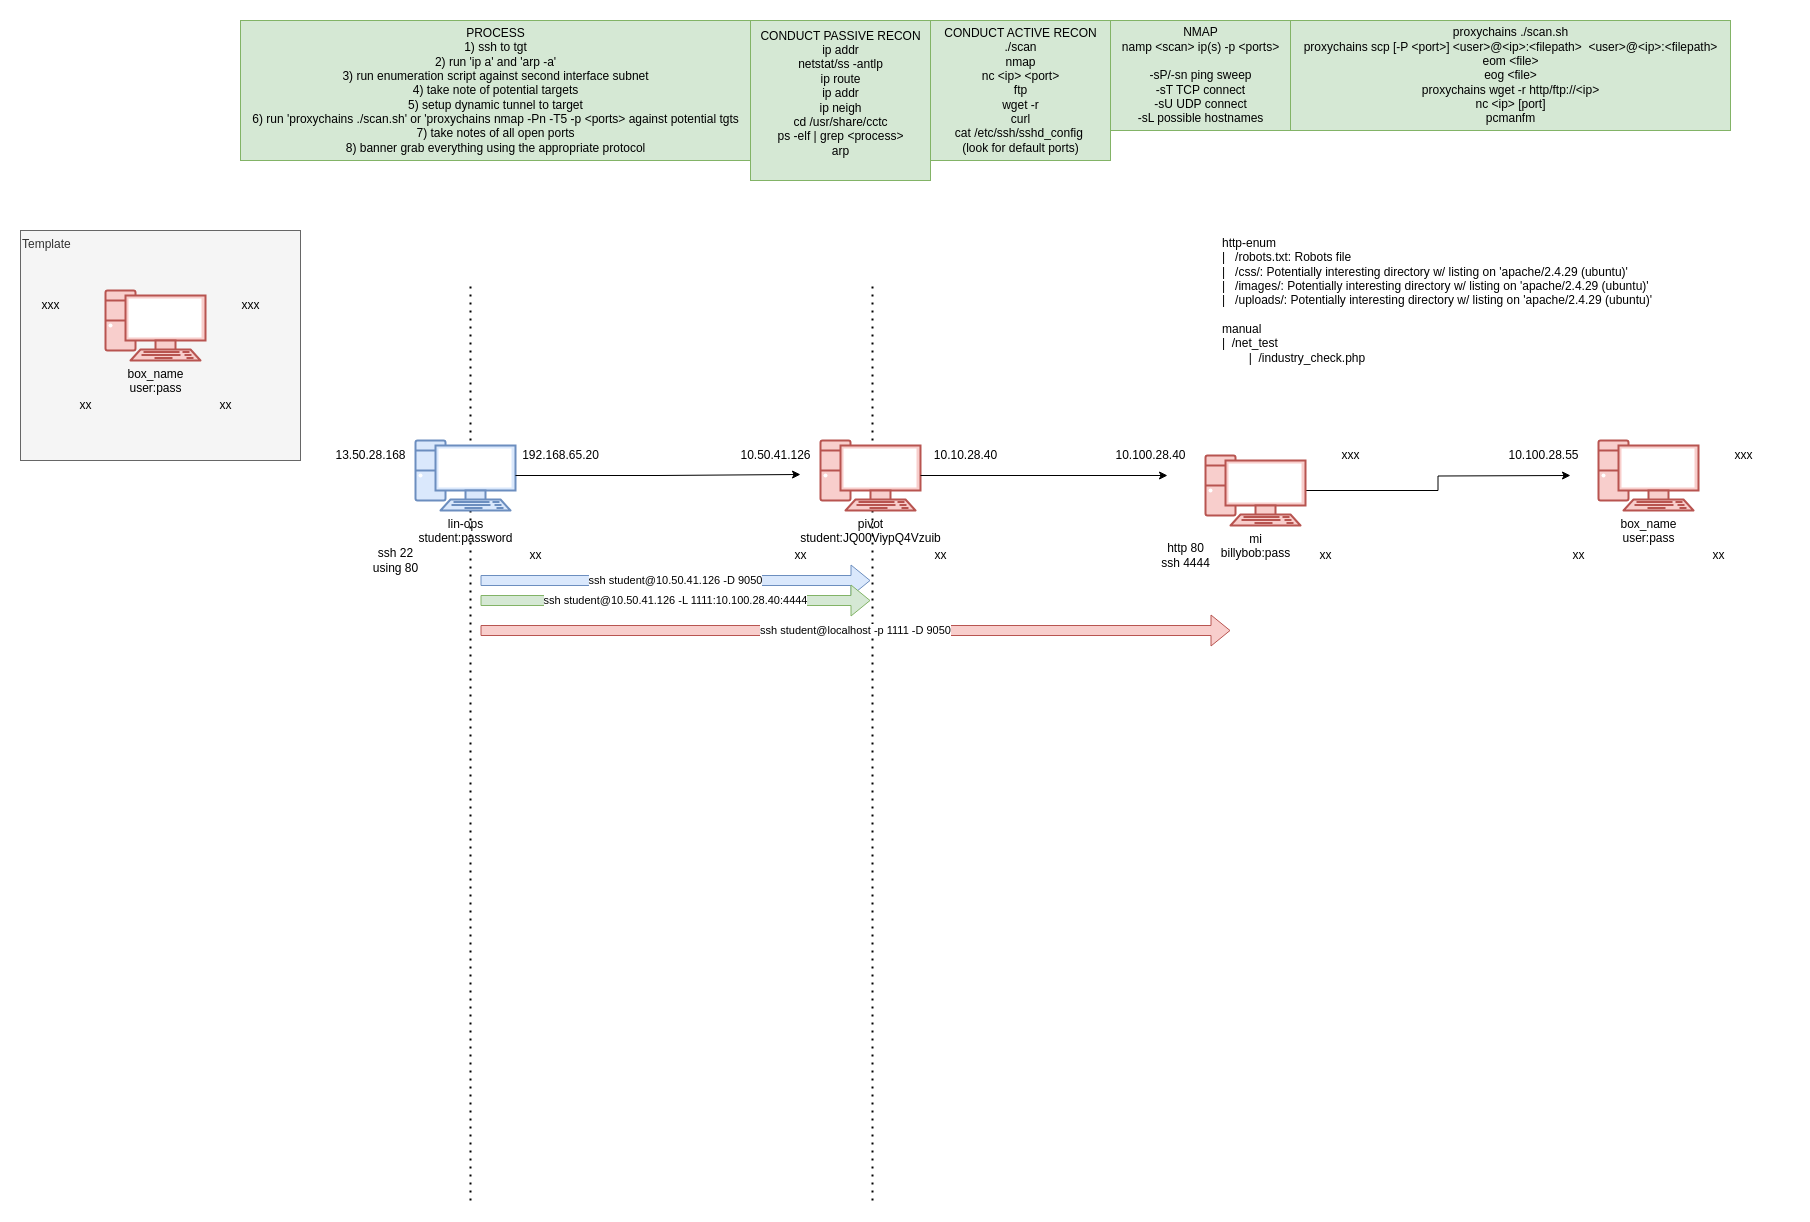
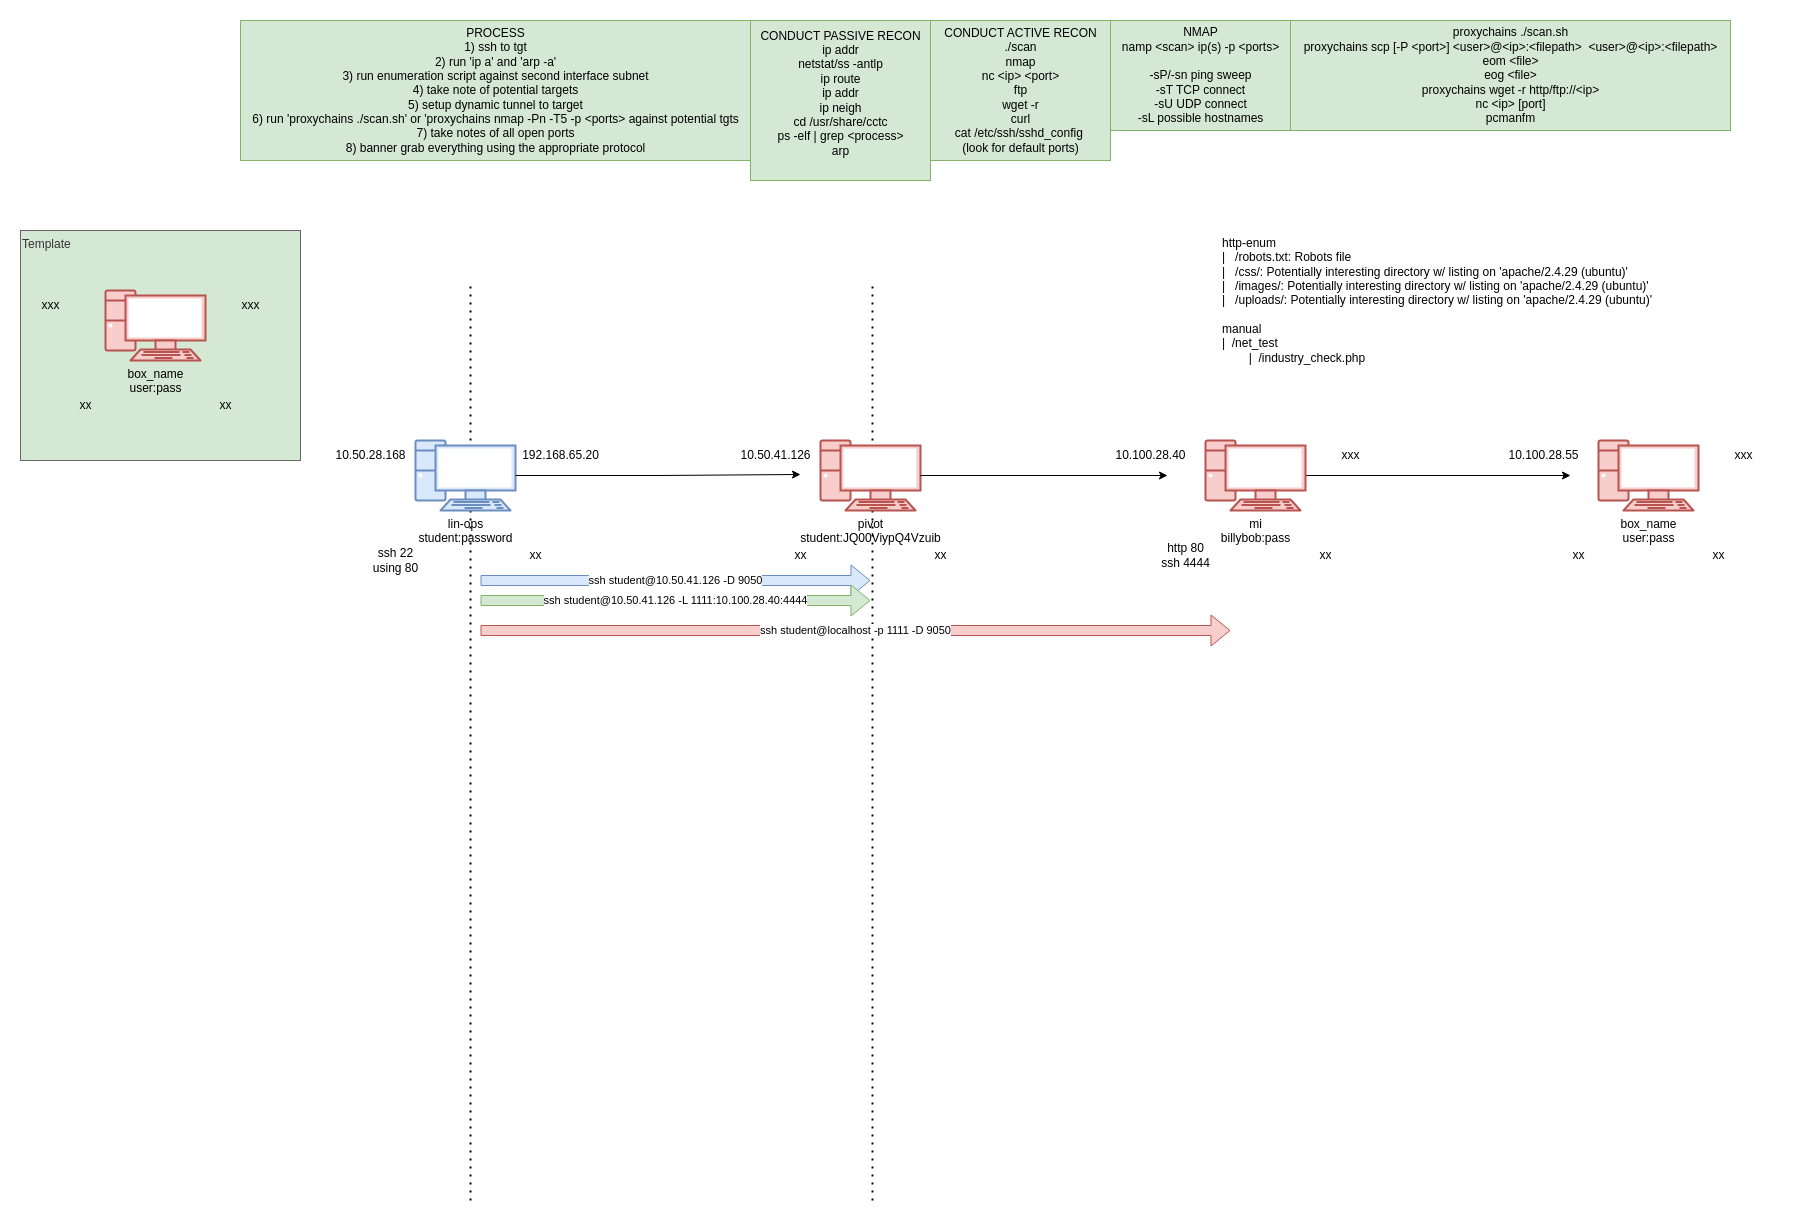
node "Template": fillcolor #f5f5f5 -> #d5e8d4
node "13.50.28.168": label "13.50.28.168" -> "10.50.28.168"
node "10.10.28.40": removed
node "mi billybob:pass": moved (1256, 491) -> (1256, 476)
